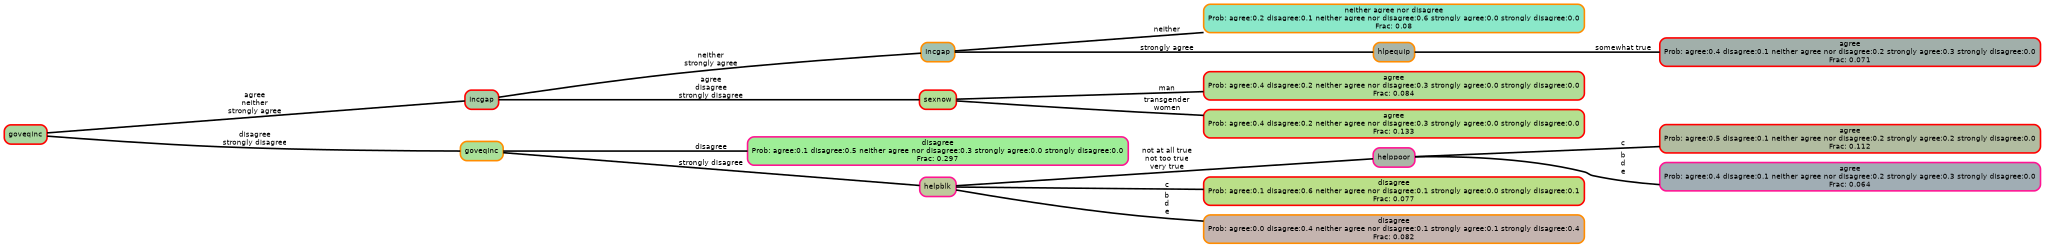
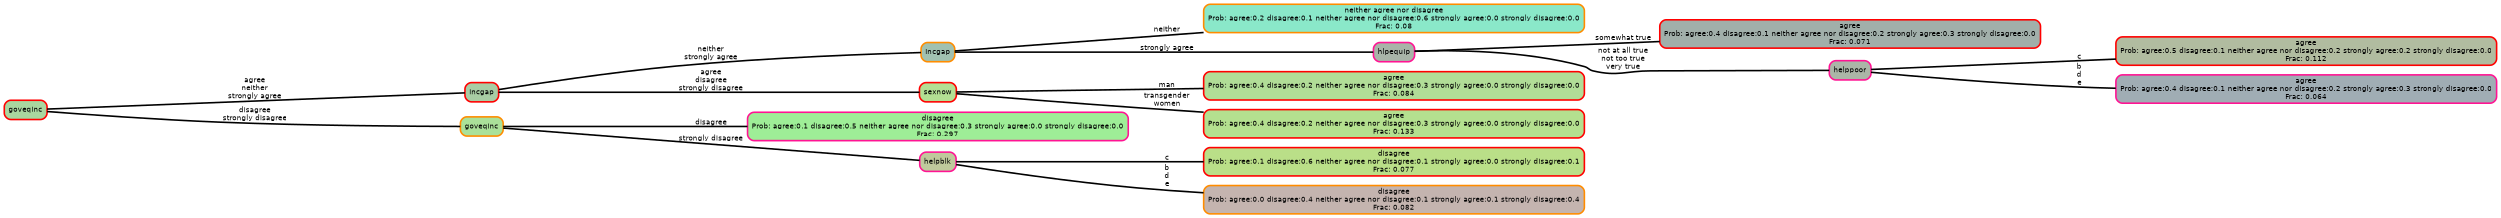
node "hlpequip": color darkorange -> deeppink
edge "helppoor" -- "helpblk": now "helppoor" -- "hlpequip"
